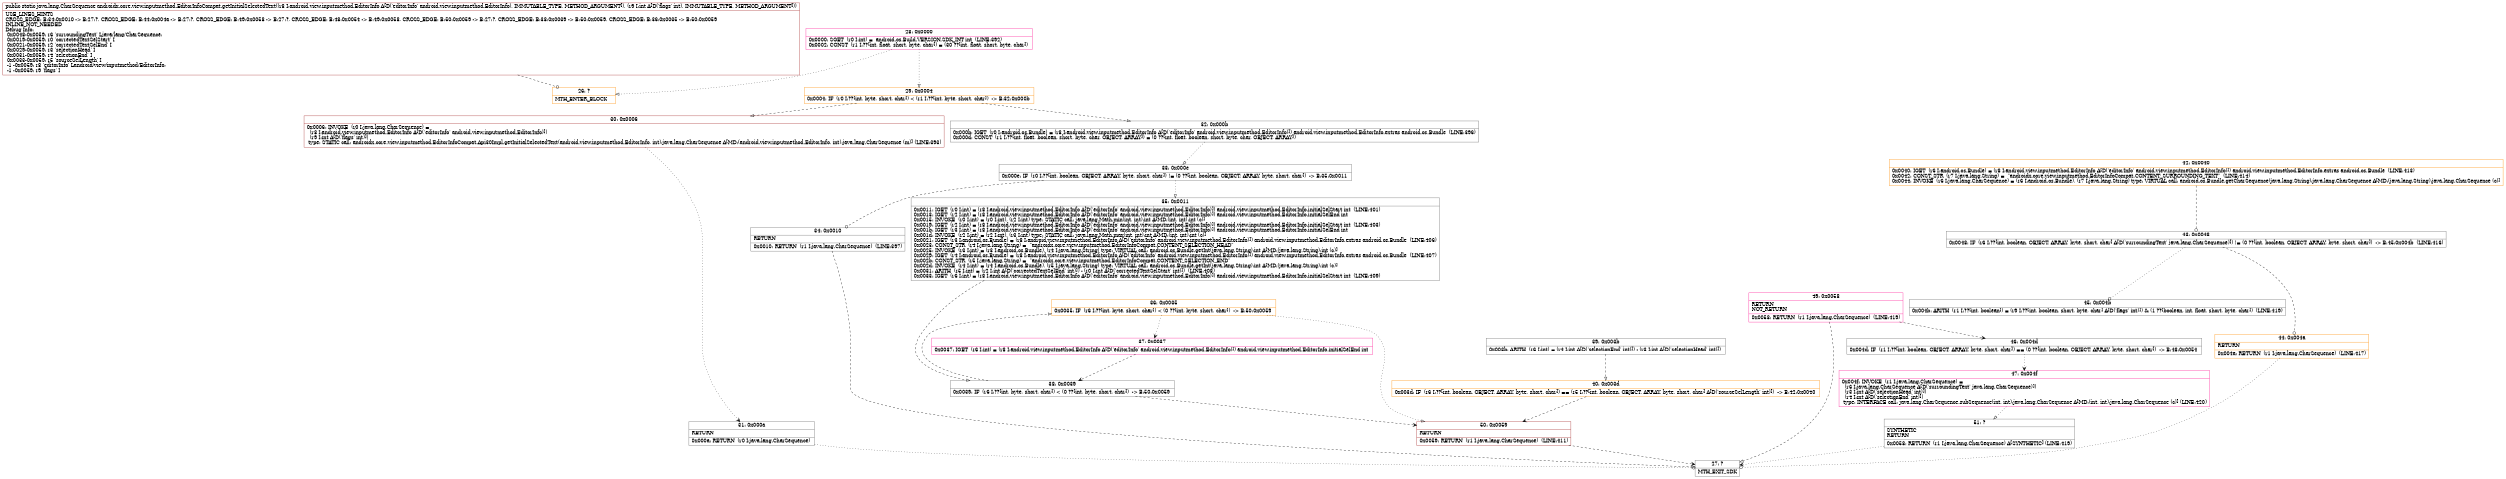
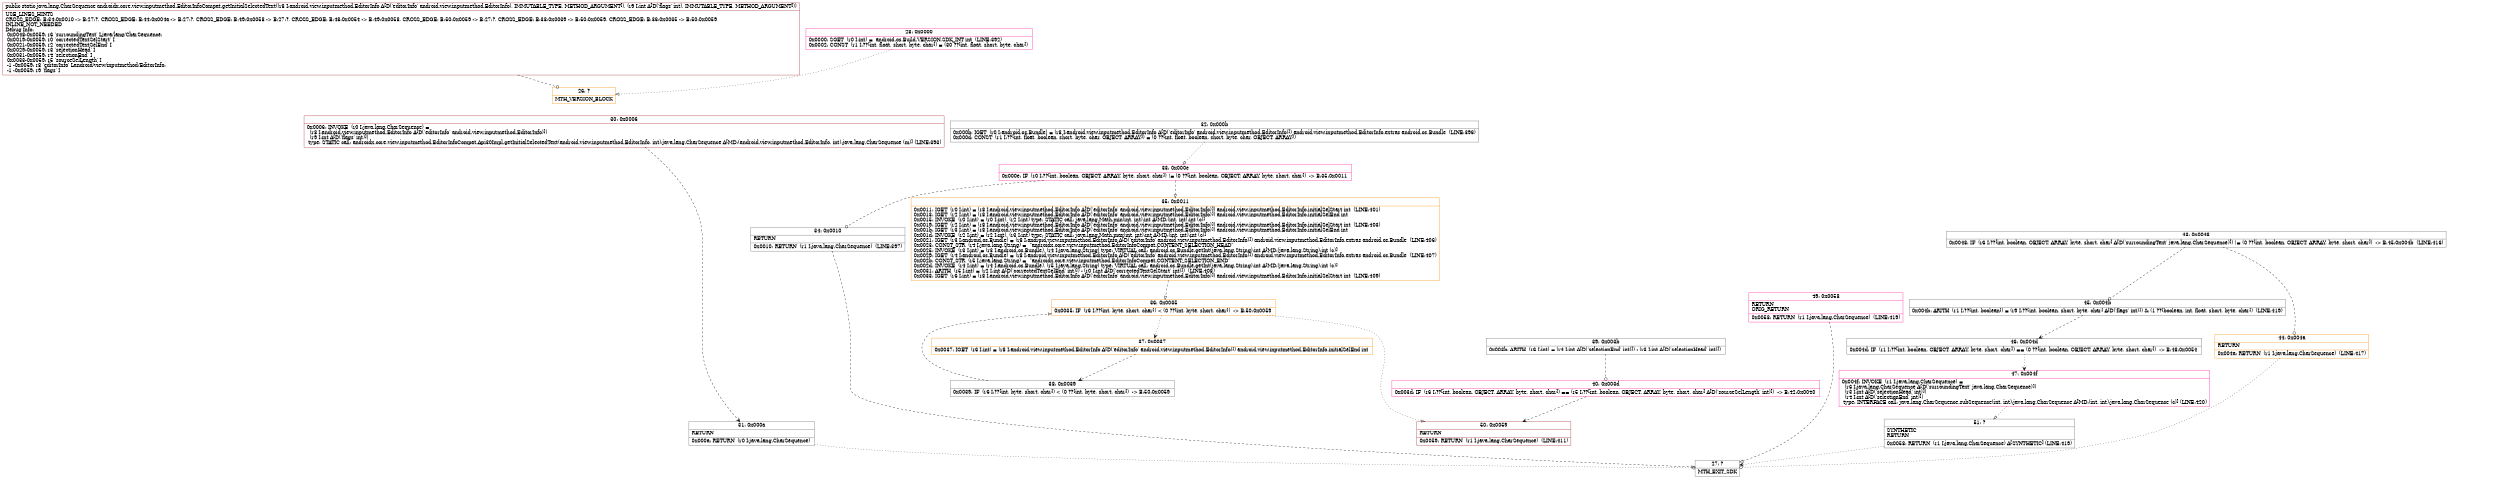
node "29: 0x0004": removed
node "26: ?": text "MTH_ENTER_BLOCK" -> "MTH_VERSION_BLOCK"
node "33: 0x000e": color gray40 -> deeppink
node "42: 0x0040": removed
edge "33: 0x000e" -> "35: 0x0011": style dotted -> dashed
node "35: 0x0011": color gray40 -> darkorange
edge "43: 0x0048" -> "45: 0x004b": style dotted -> dashed
edge "30: 0x0006" -> "31: 0x000a": style dotted -> dashed
node "49: 0x0058": text "NOT_RETURN" -> "ORIG_RETURN"
edge "49: 0x0058" -> "46: 0x004d": now "45: 0x004b" -> "46: 0x004d"
edge "35: 0x0011" -> "38: 0x0039": now "35: 0x0011" -> "36: 0x0035"
node "37: 0x0037": color deeppink -> darkorange
edge "39: 0x003b" -> "40: 0x003d": arrowhead onormal -> odot
node "40: 0x003d": color darkorange -> deeppink
edge "38: 0x0039" -> "50: 0x0059": removed
edge "50: 0x0059" -> "27: ?": removed
